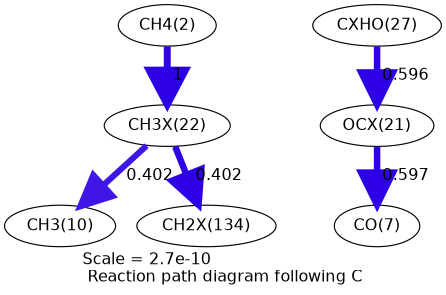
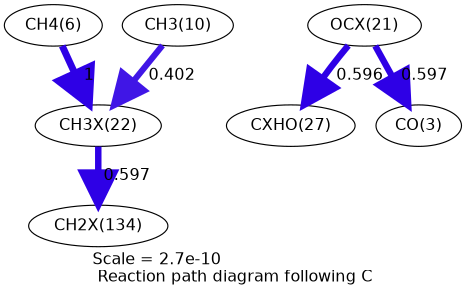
node "CH4(2)": label "CH4(2)" -> "CH4(6)"
edge "CXHO(27)" -> "OCX(21)": reversed
edge "CH3X(22)" -> "CH3(10)": reversed
edge "CH3X(22)" -> "CH2X(134)": label " 0.402" -> " 0.597"
node "CO(7)": label "CO(7)" -> "CO(3)"
